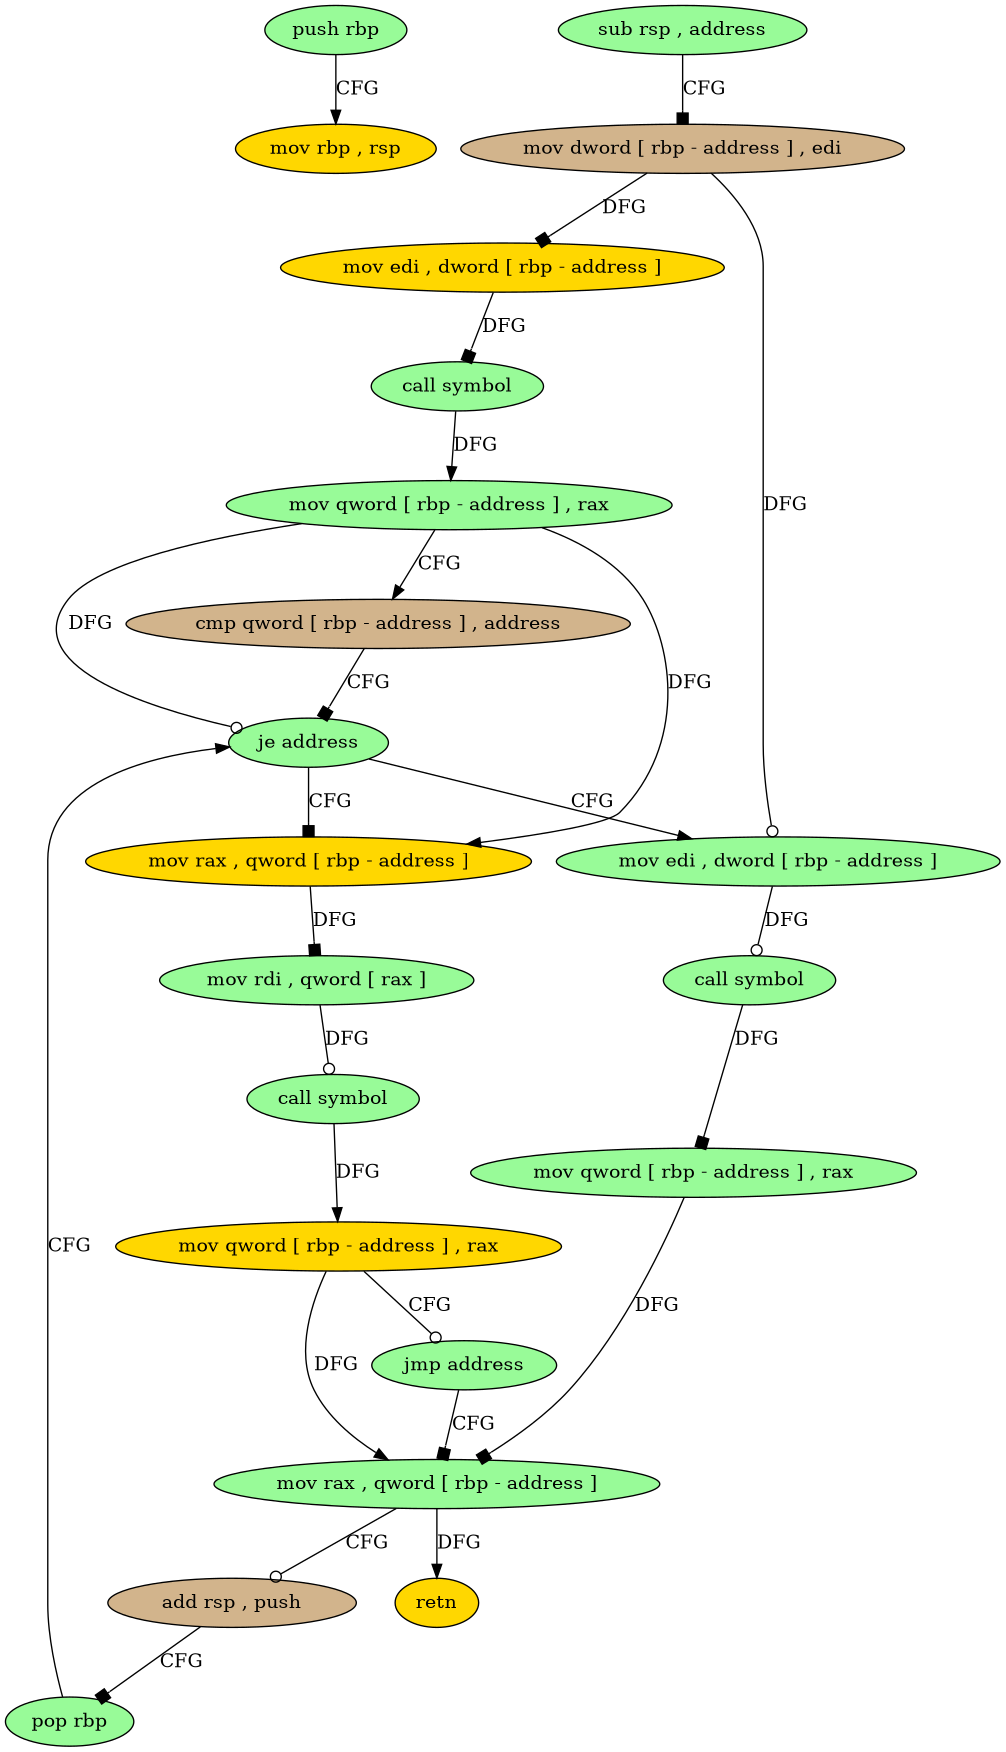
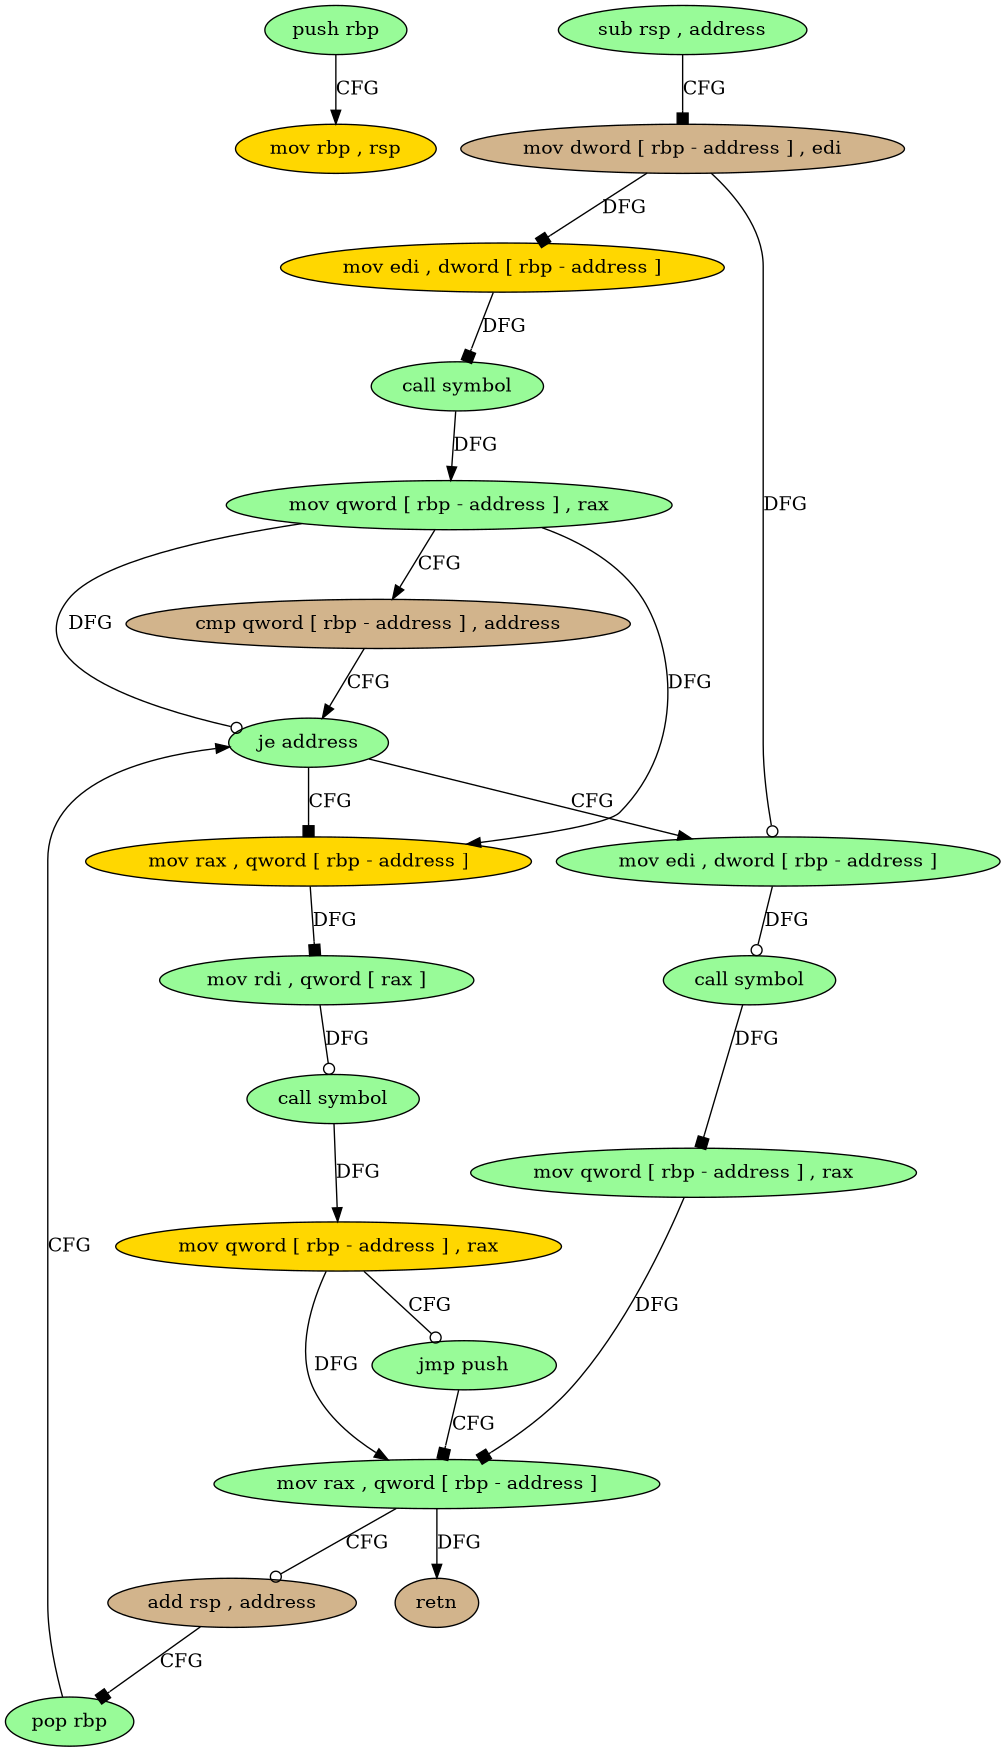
edge "cmp qword [ rbp - address ] , address" -> "je address": arrowhead box -> normal
node "jmp address": label "jmp address" -> "jmp push"
node "add rsp , push": label "add rsp , push" -> "add rsp , address"
node "retn": fillcolor gold -> tan
